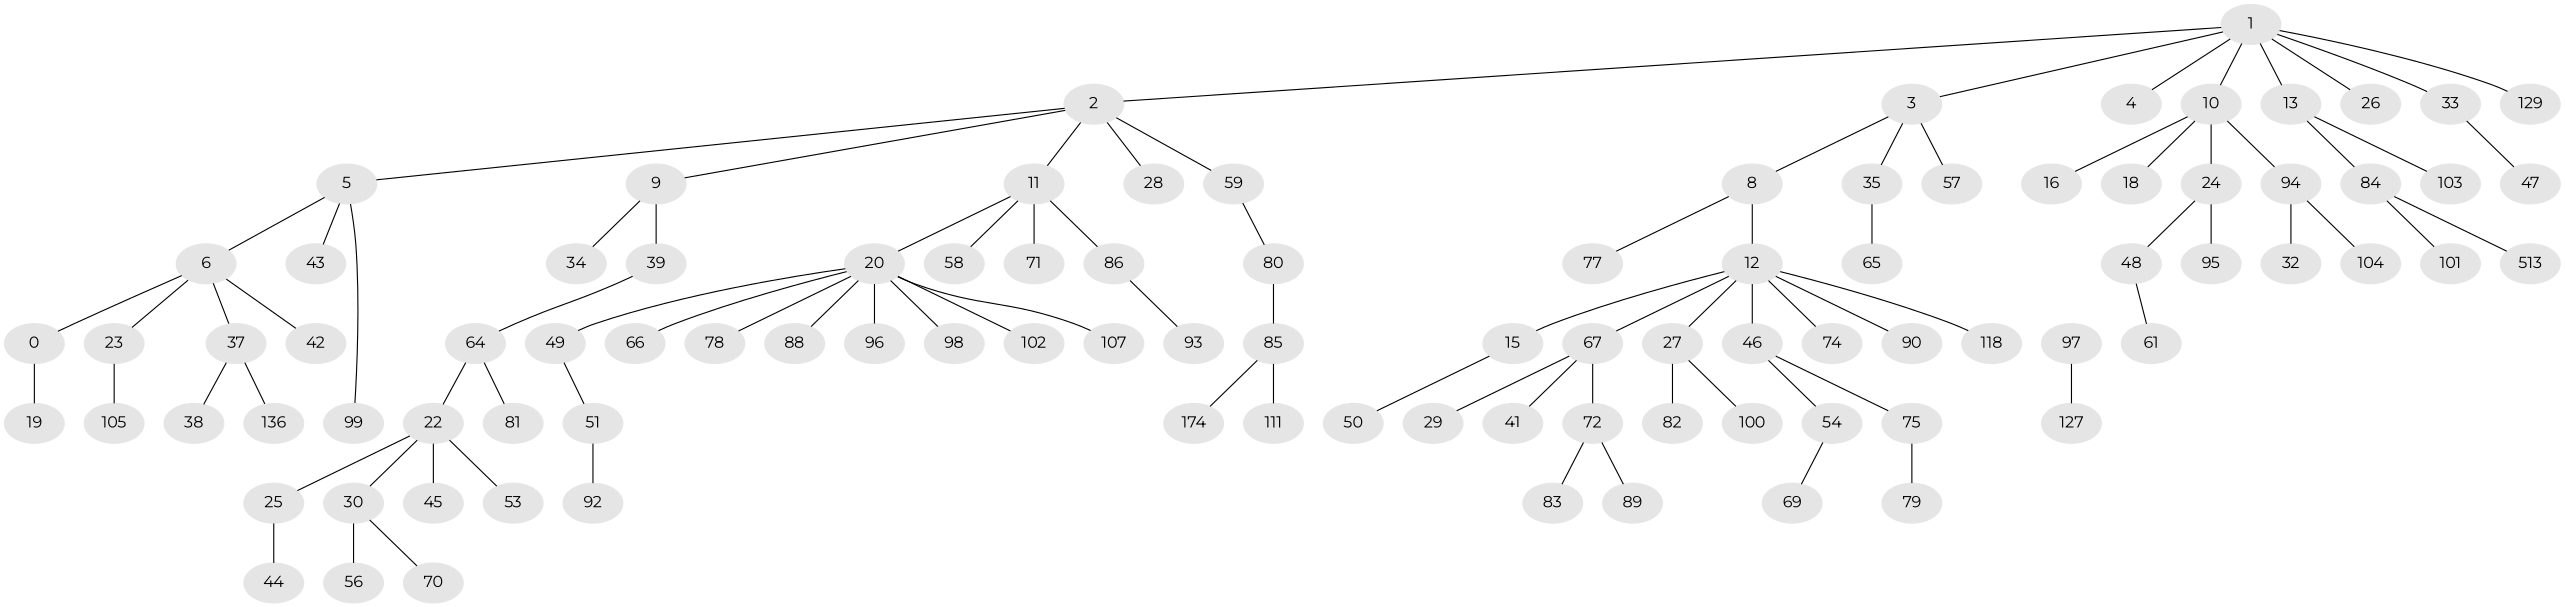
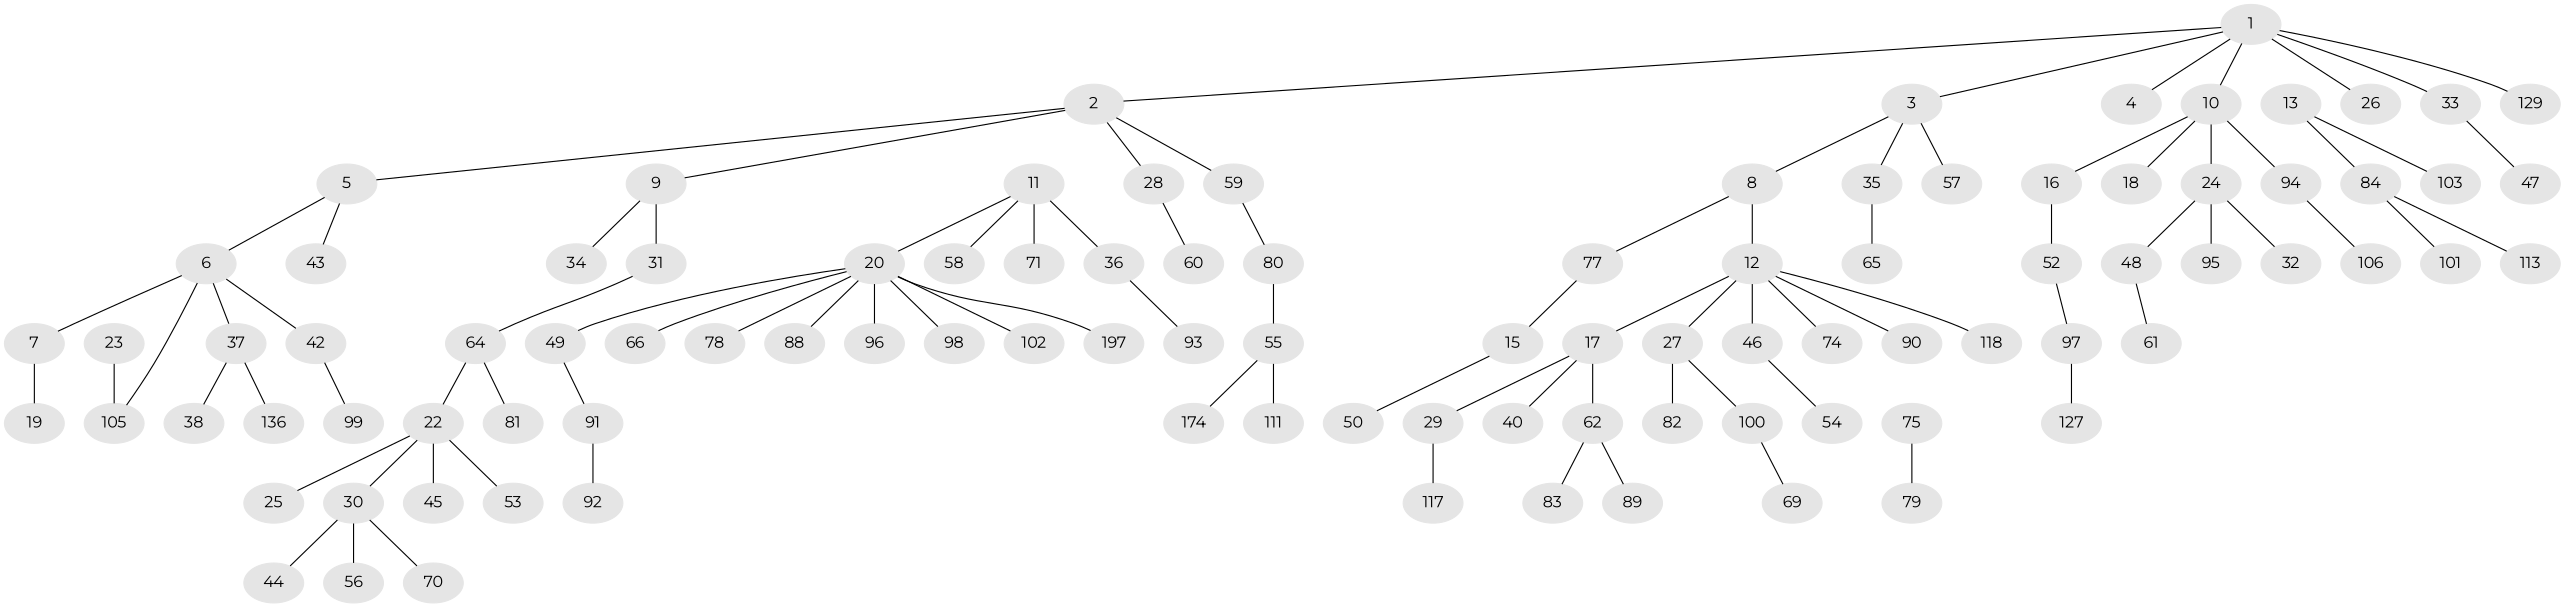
edge "1" -- "13": removed
edge "2" -- "11": removed
edge "94" -- "32": now "24" -- "32"
node "39": label "39" -> "31"
node "86": label "86" -> "36"
node "60": added
node "52": added
node "104": label "104" -> "106"
node "513": label "513" -> "113"
edge "12" -- "15": now "77" -- "15"
edge "5" -- "99": now "42" -- "99"
edge "6" -- "23": now "6" -- "105"
node "0": label "0" -> "7"
node "107": label "107" -> "197"
node "85": label "85" -> "55"
node "67": label "67" -> "17"
edge "46" -- "75": removed
node "51": label "51" -> "91"
node "41": label "41" -> "40"
node "72": label "72" -> "62"
edge "54" -- "69": now "100" -- "69"
node "117": added
edge "25" -- "44": now "30" -- "44"
